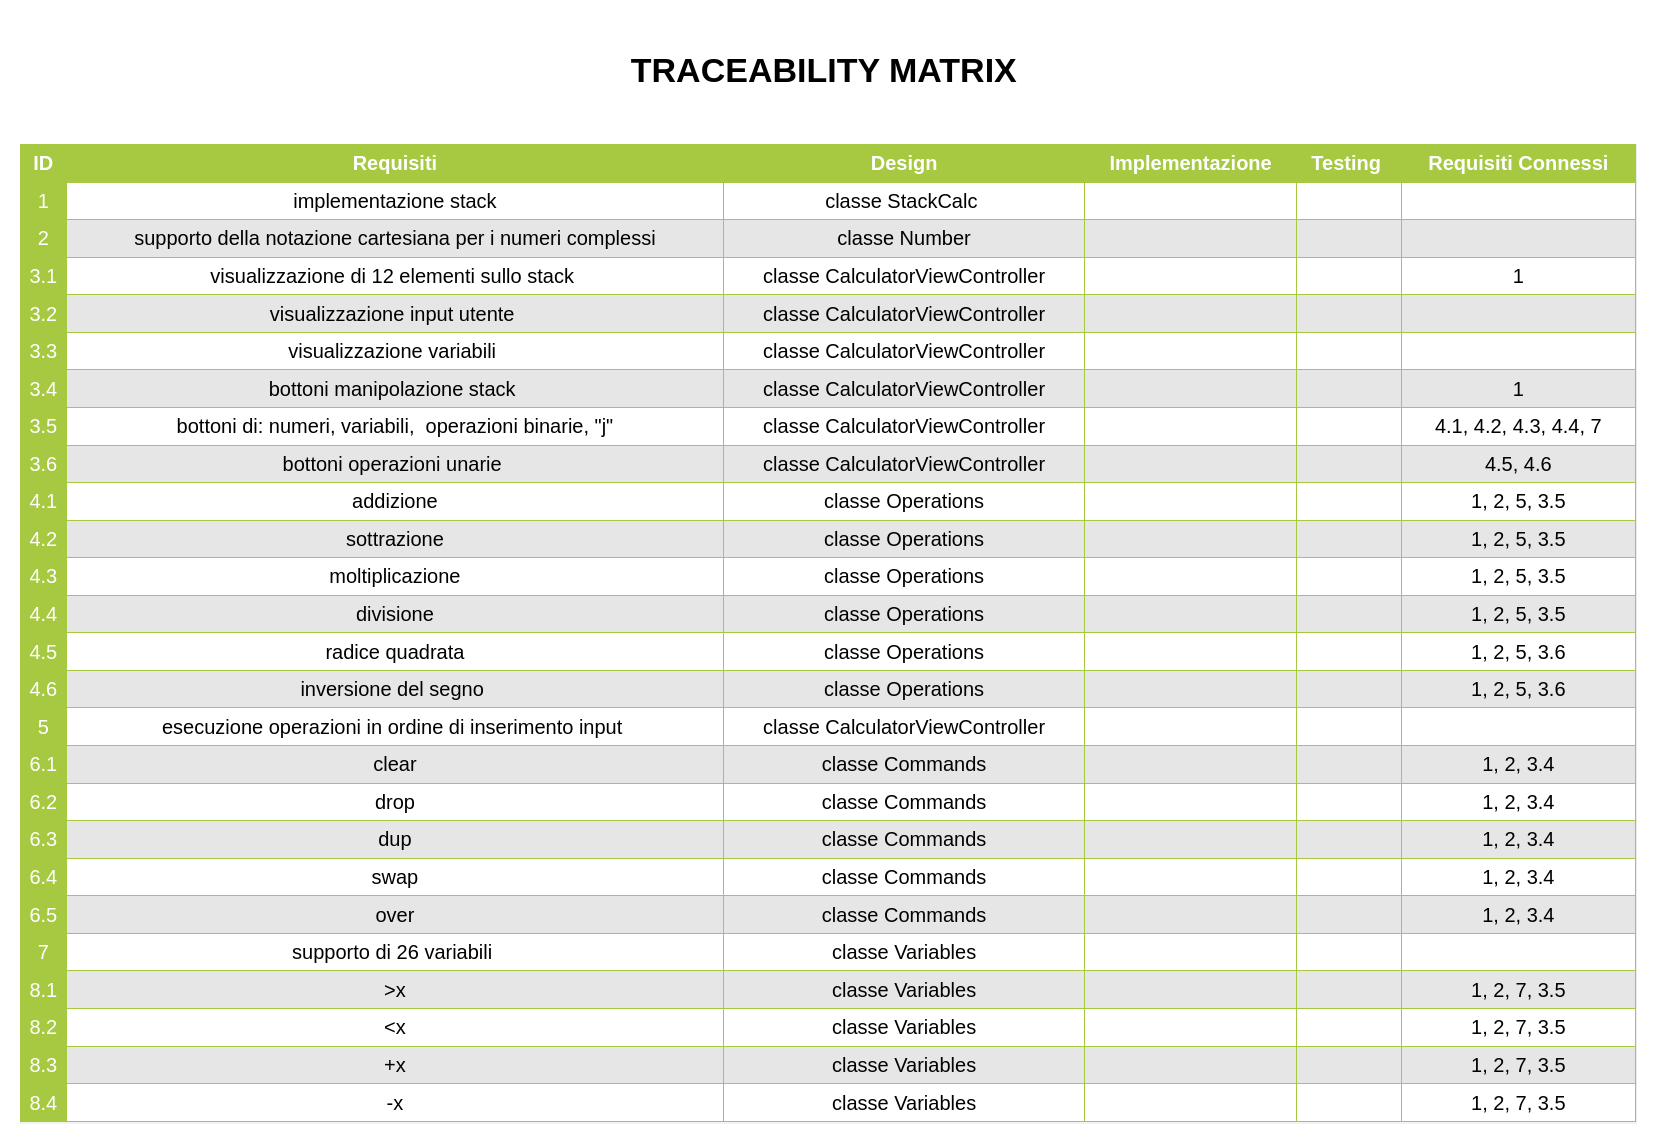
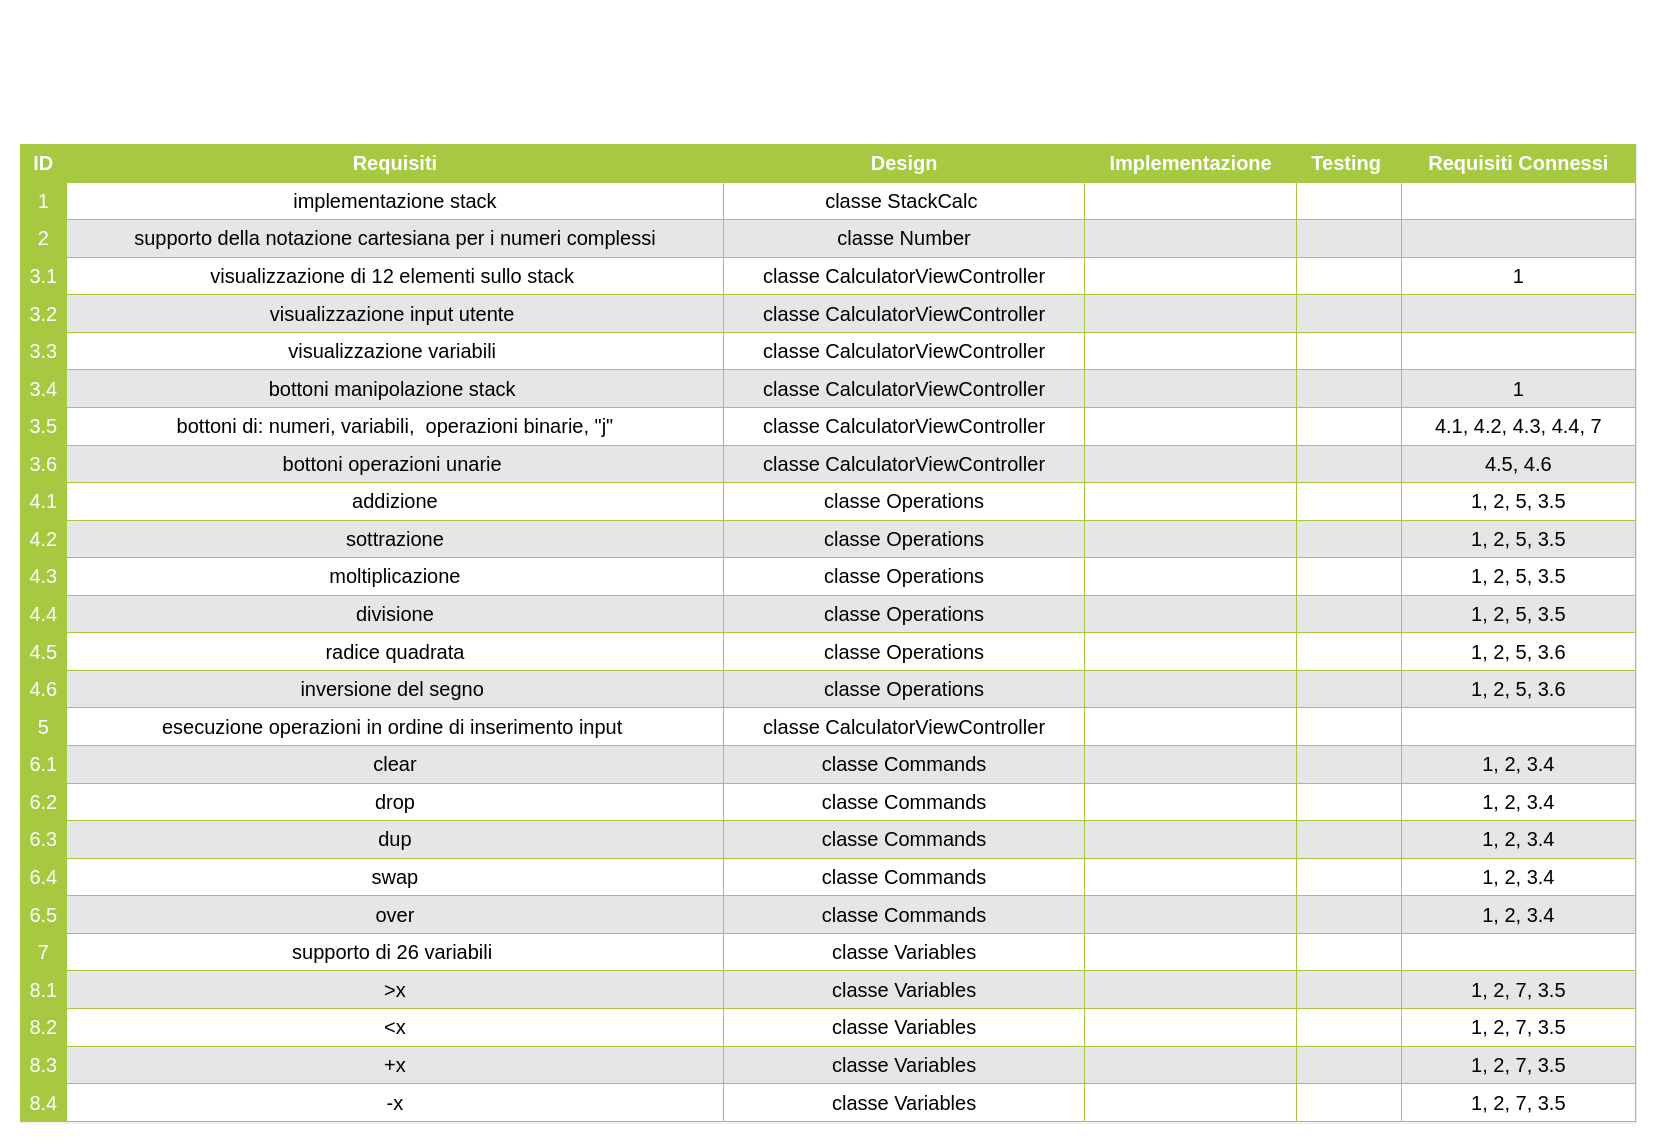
node "TRACEABILITY MATRIX": removed
